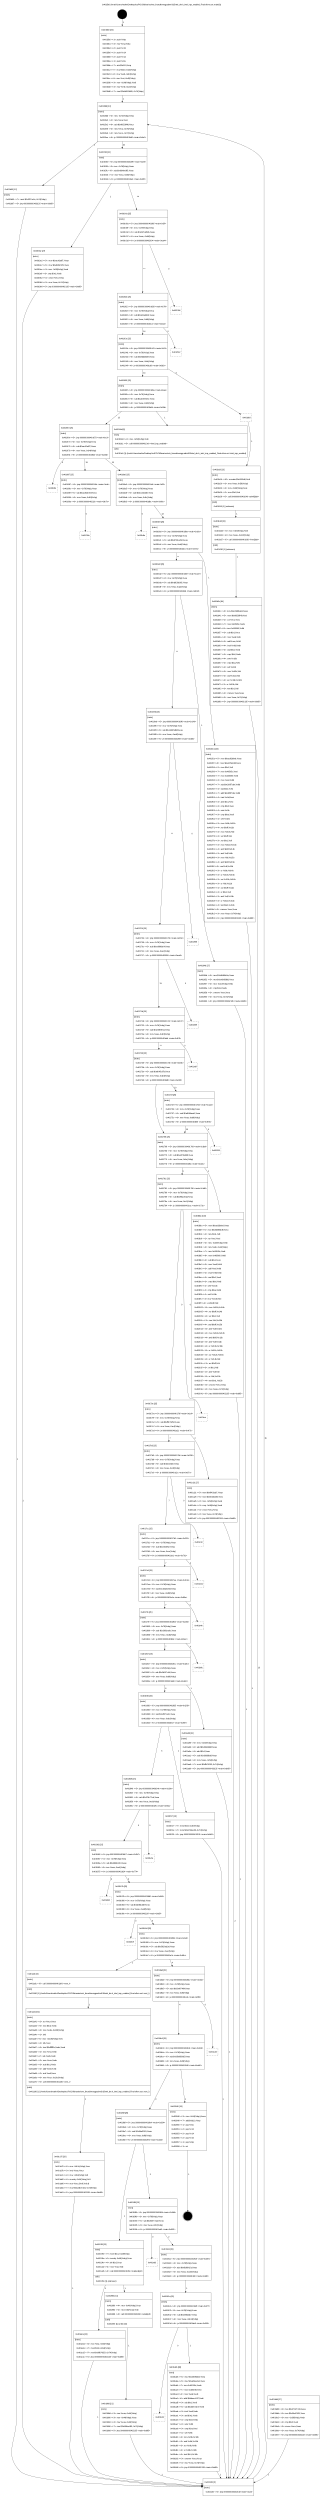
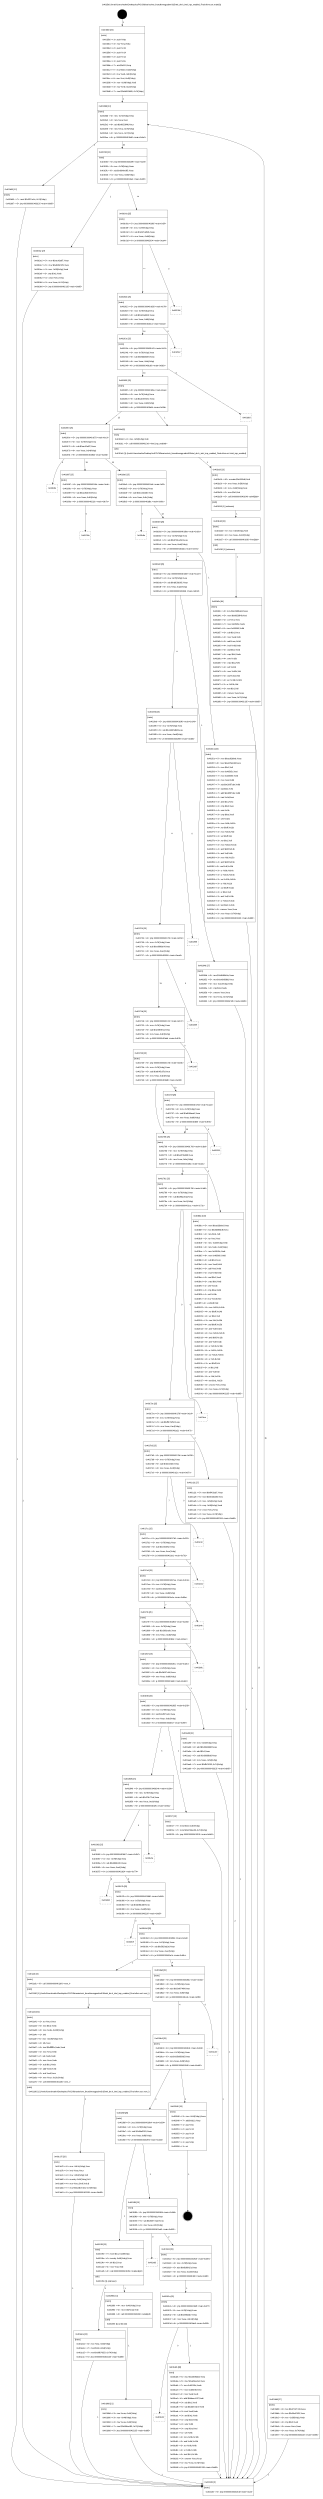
edge "0x401dc8" -> "0x401b16 [23]": now "0x401b0d [9]" -> "0x401b16 [23]"
edge "0x40171d [25]" -> "0x401736 [25]": removed, label "11"
